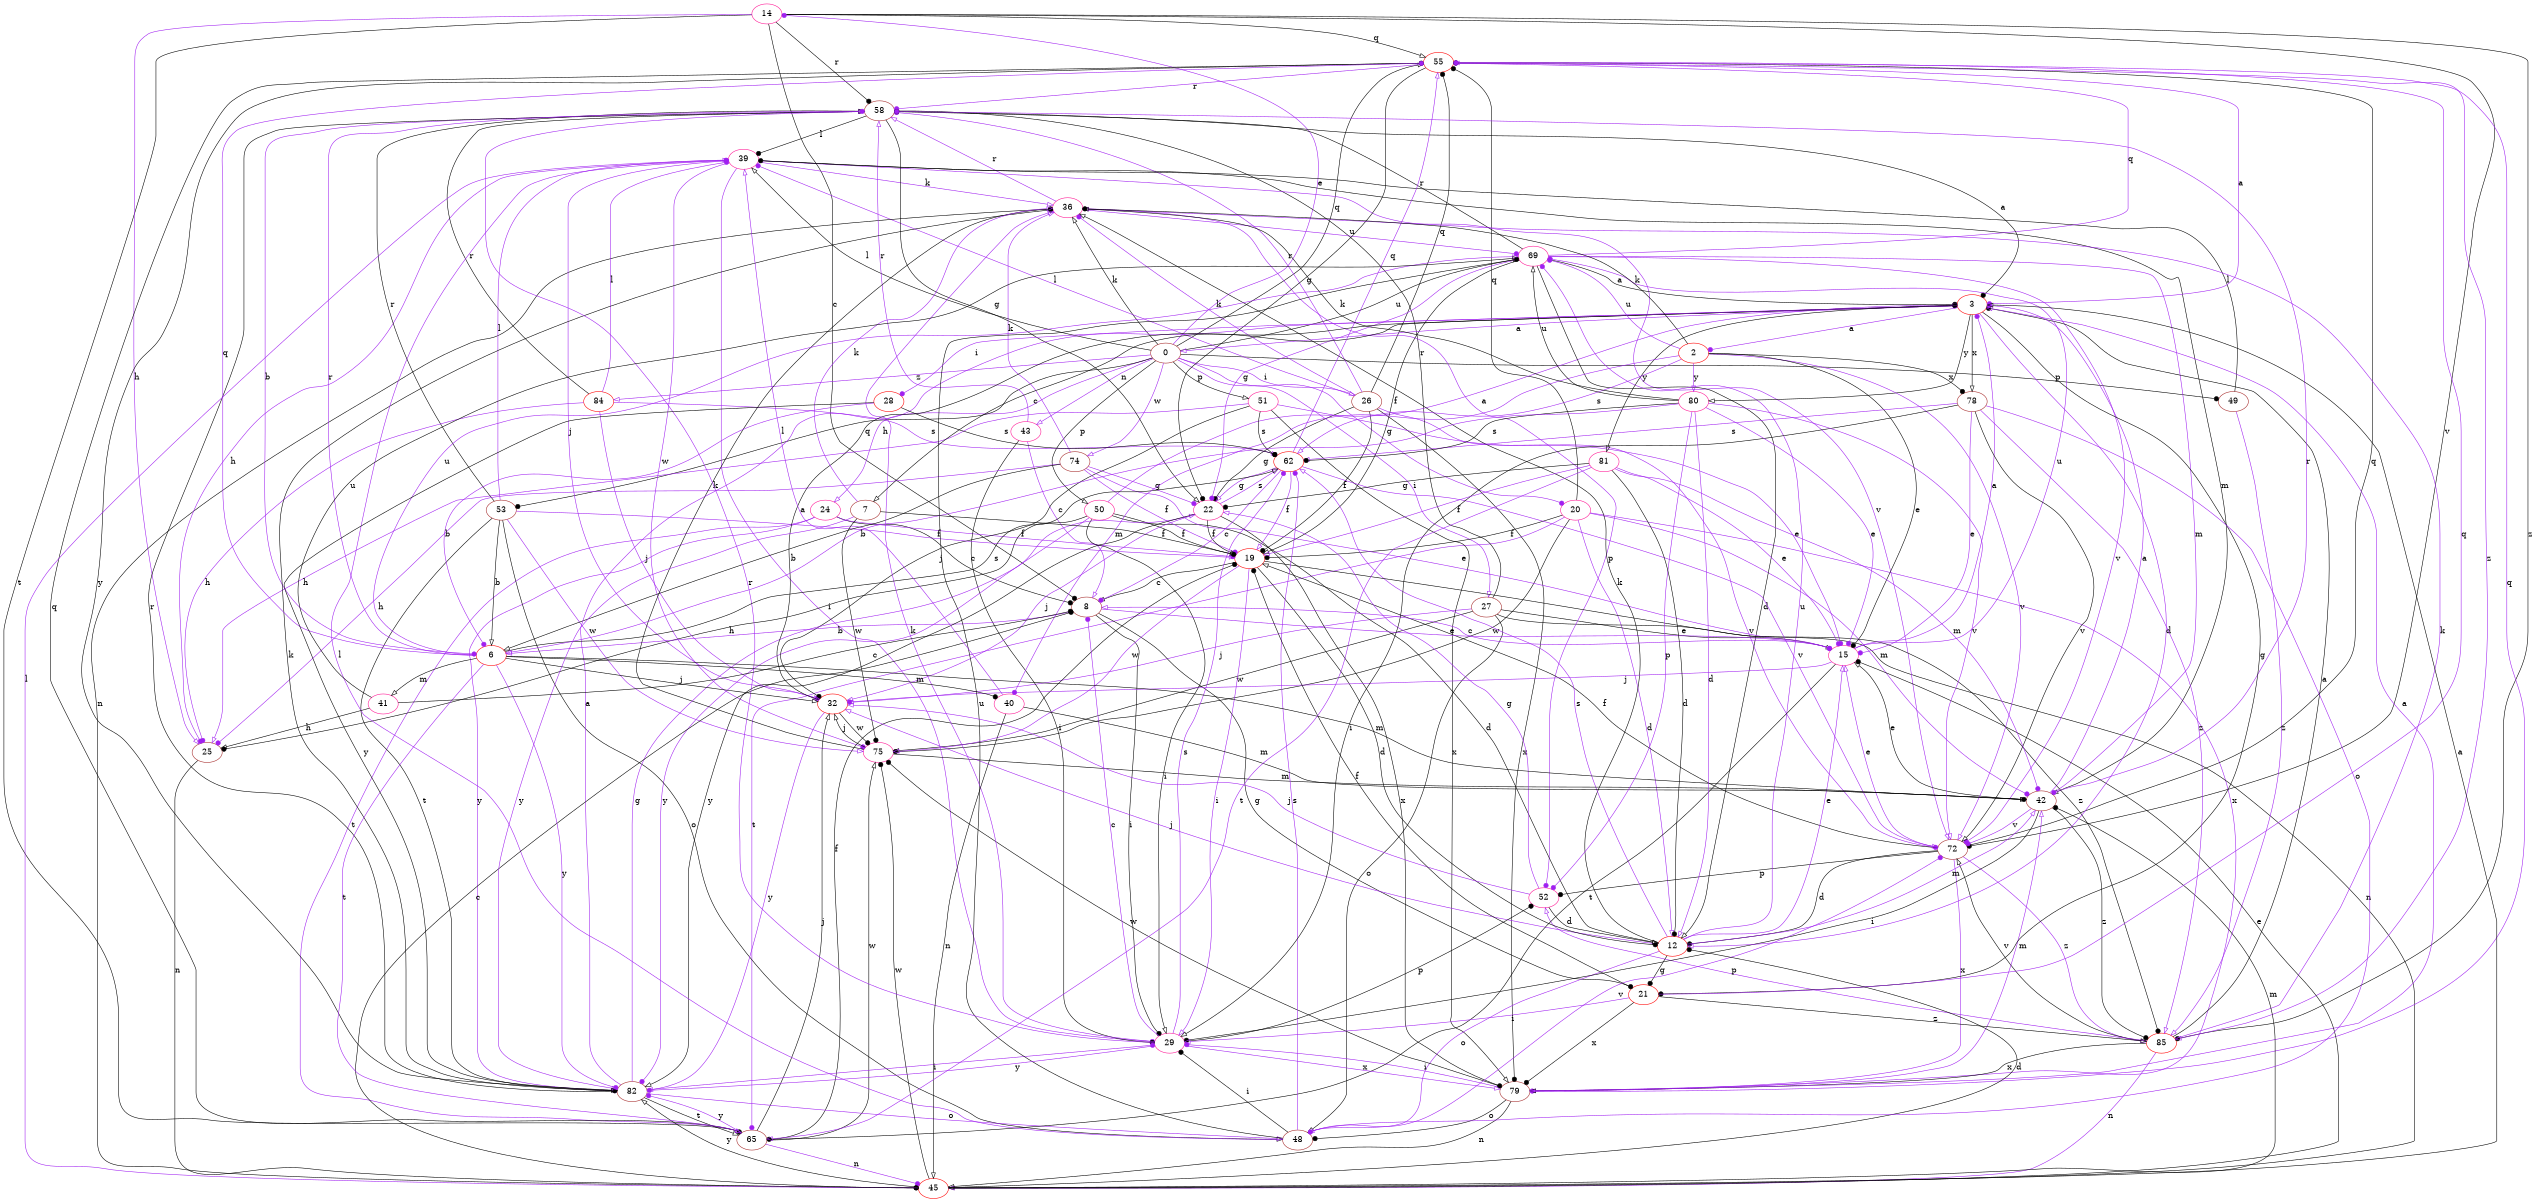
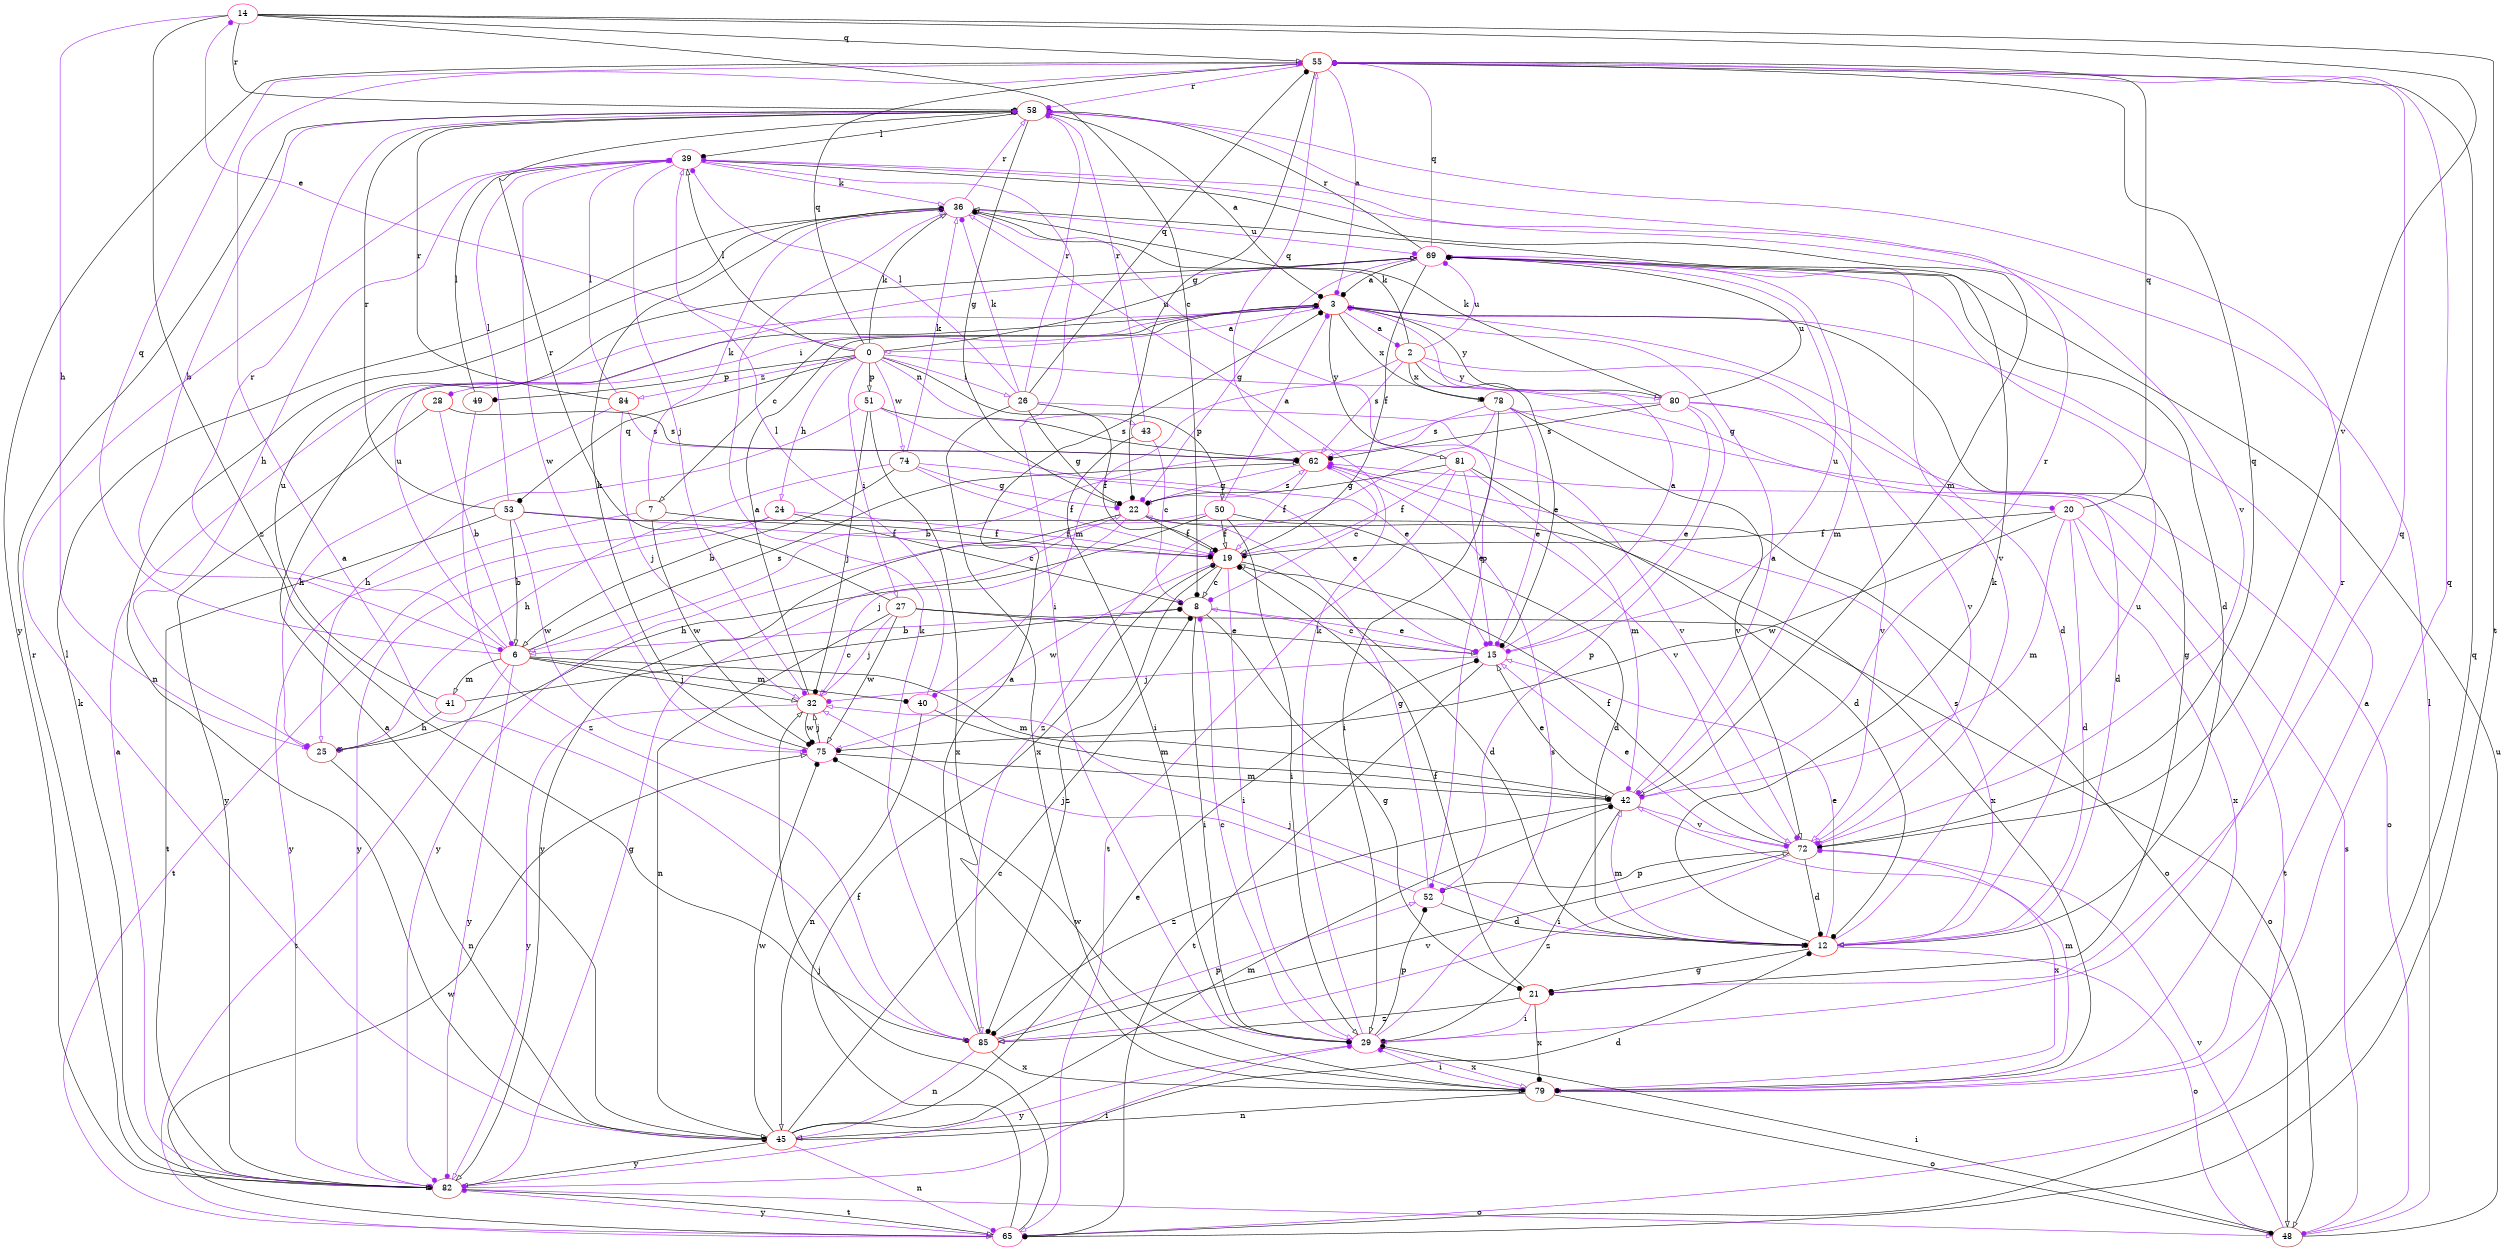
node "43": color deeppink -> red
edge "79" -> "55": arrowhead onormal -> dot
edge "55" -> "85": label "z" -> "a"
node "65": color brown -> deeppink
edge "65" -> "45": reversed
